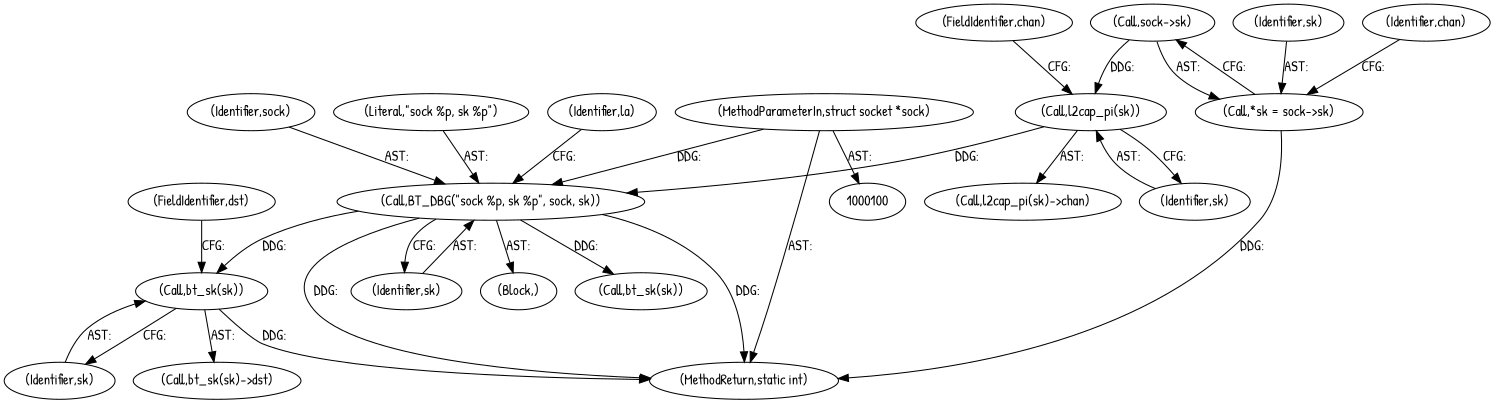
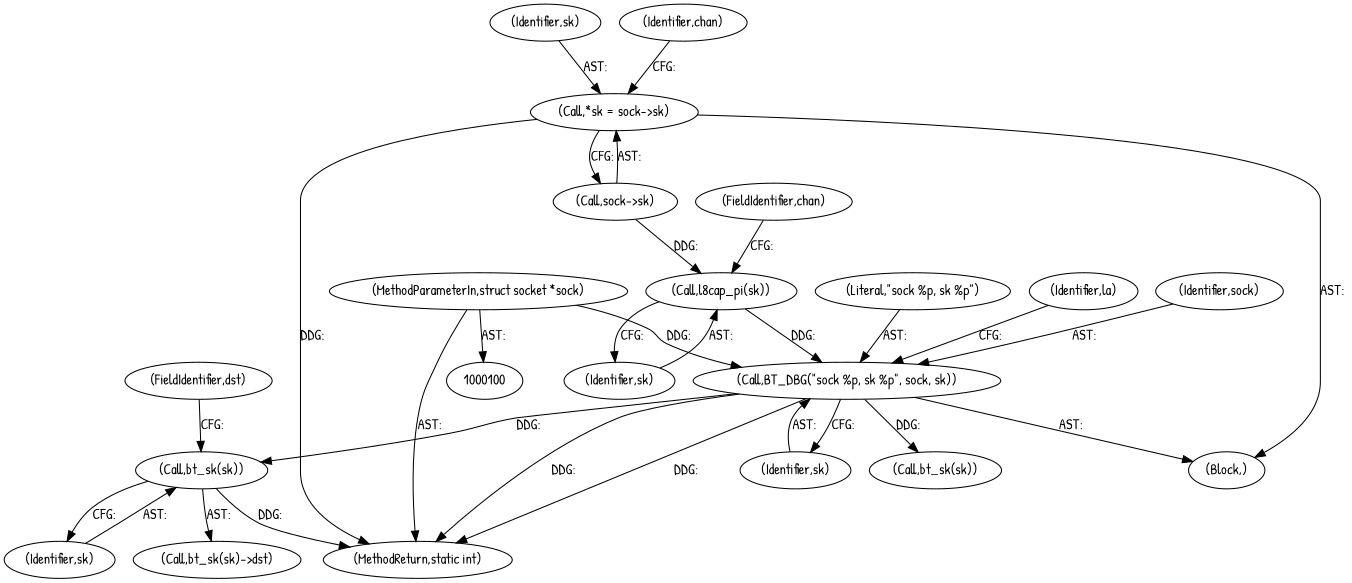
node "(Call,l2cap_pi(sk))": label "(Call,l2cap_pi(sk))" -> "(Call,l8cap_pi(sk))"
edge "(Call,*sk = sock->sk)" -> "(Block,)": added, label "AST:"
node "(Call,l2cap_pi(sk)->chan)": removed
